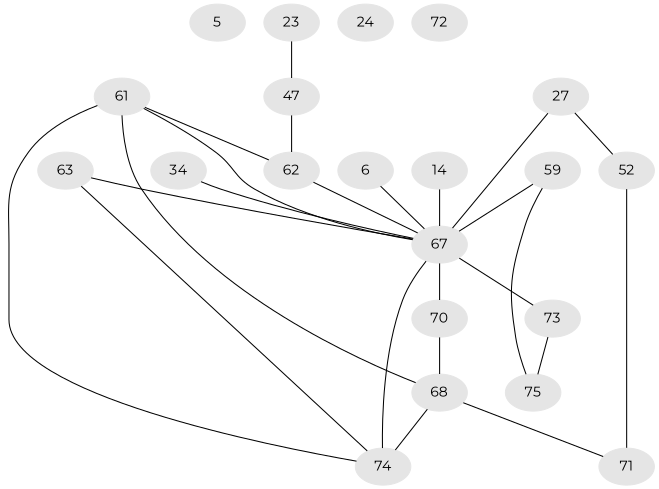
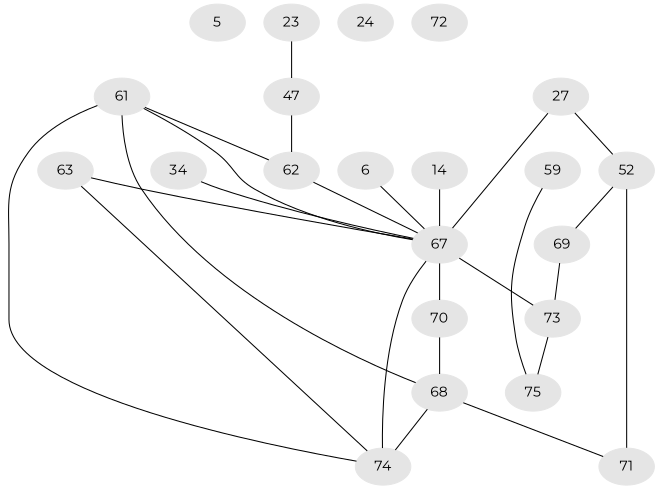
edge "59" -- "67": removed
node "69": added
